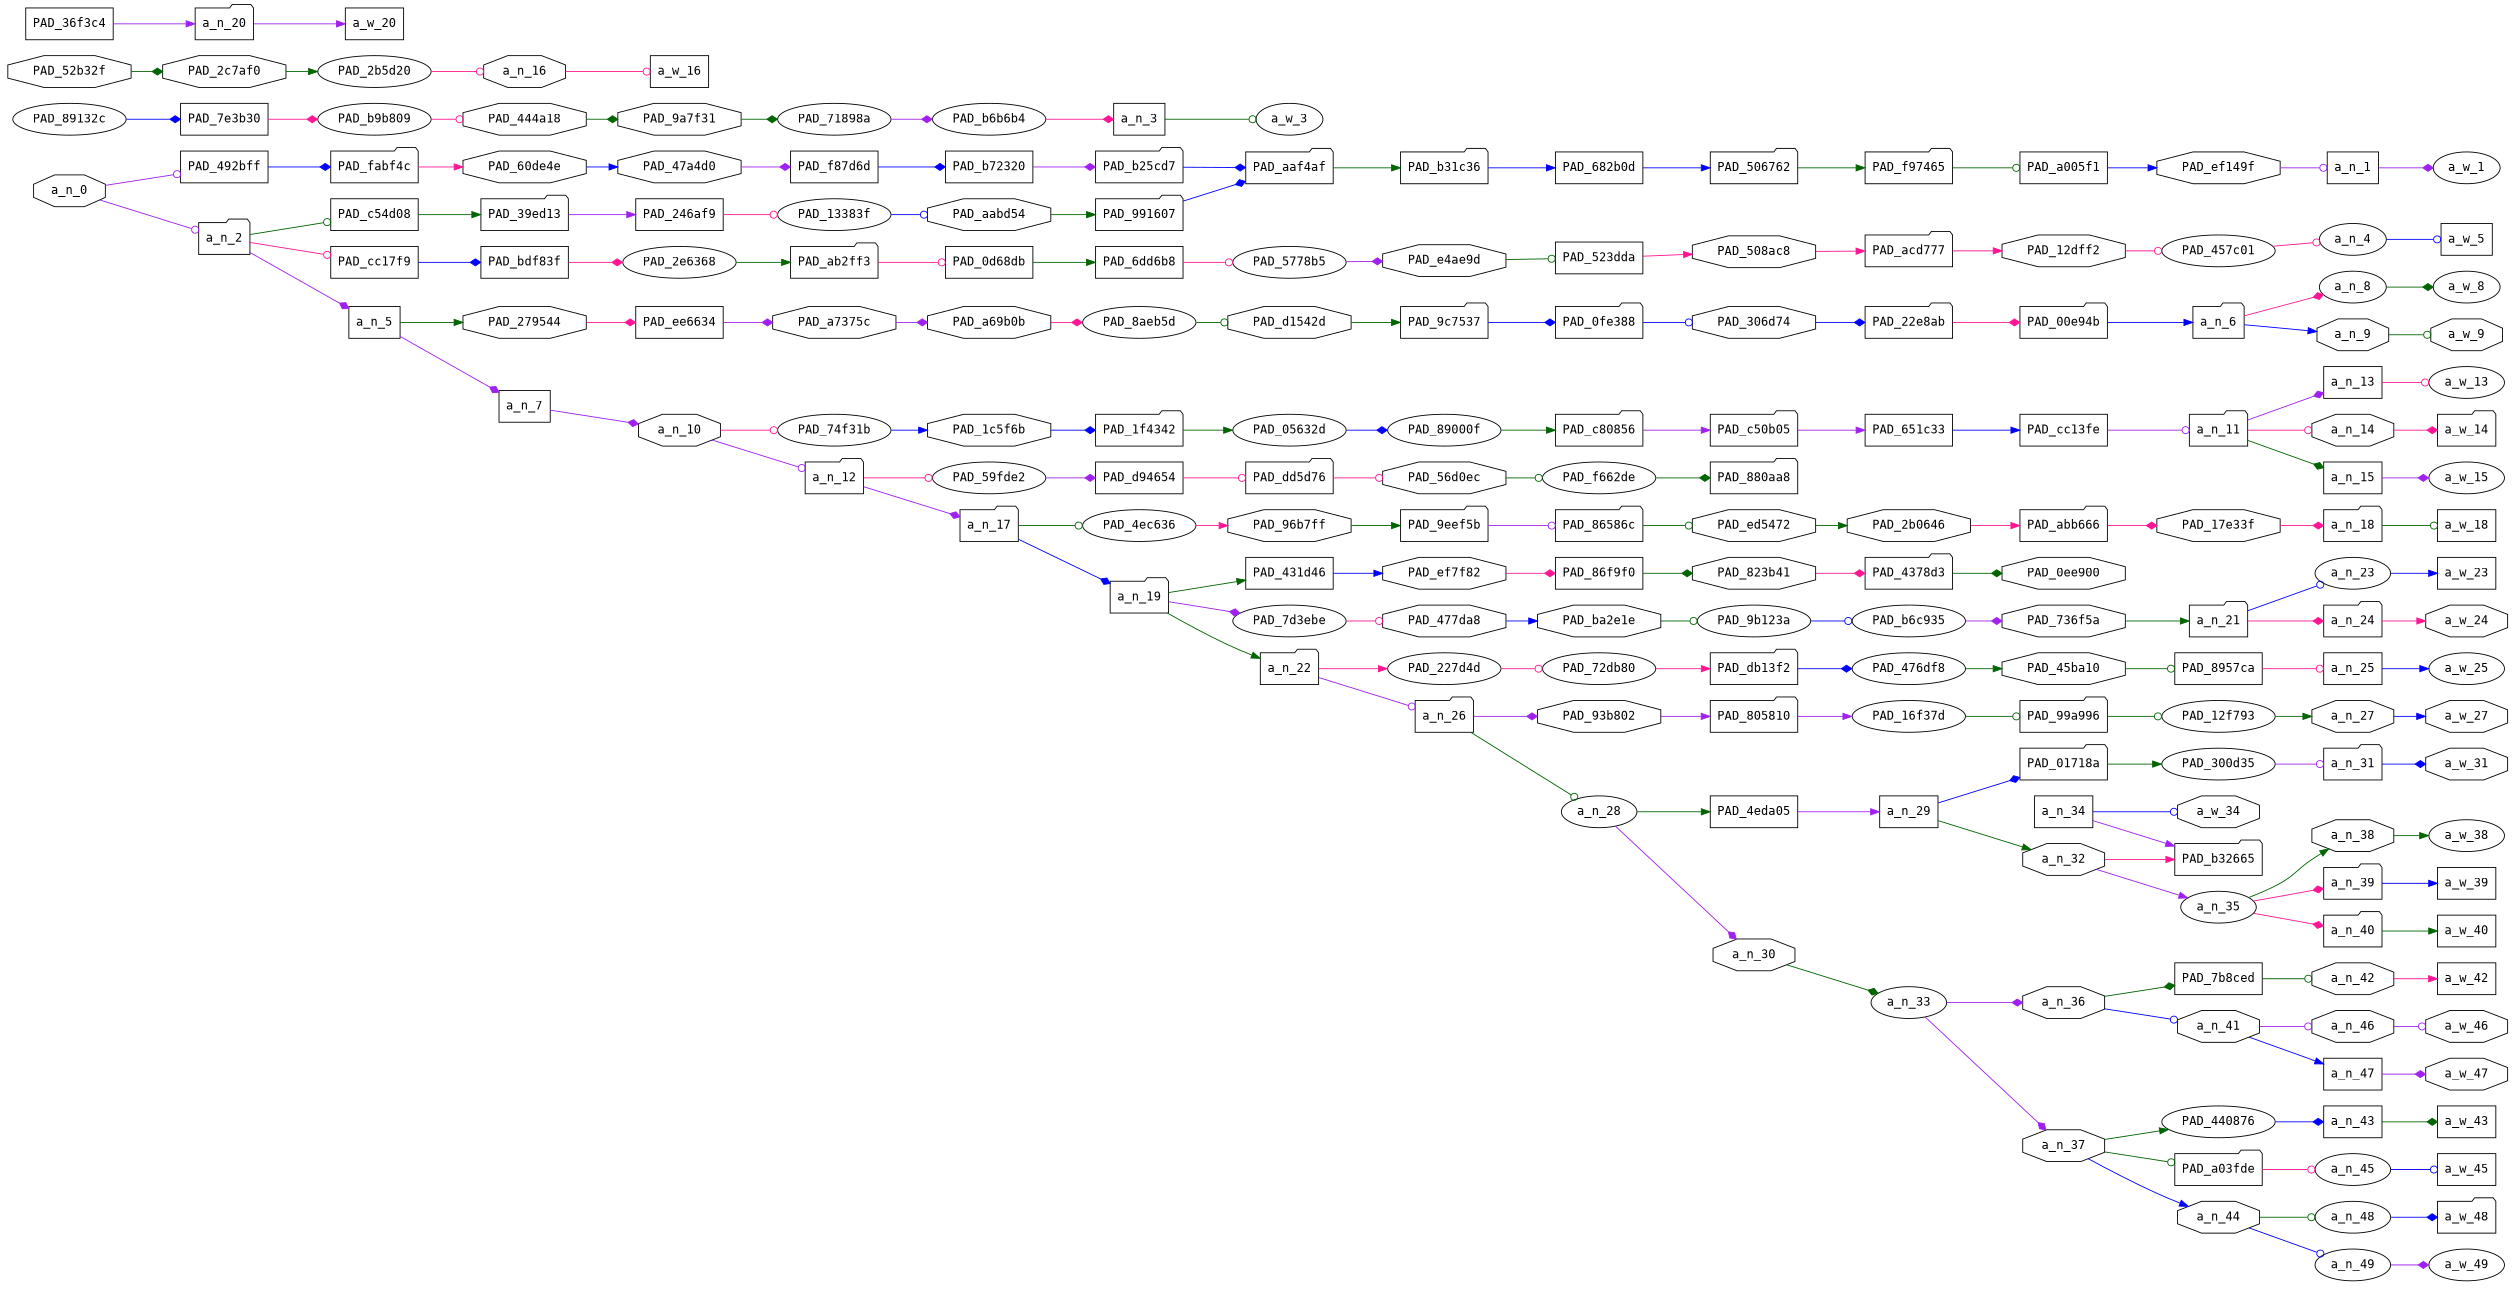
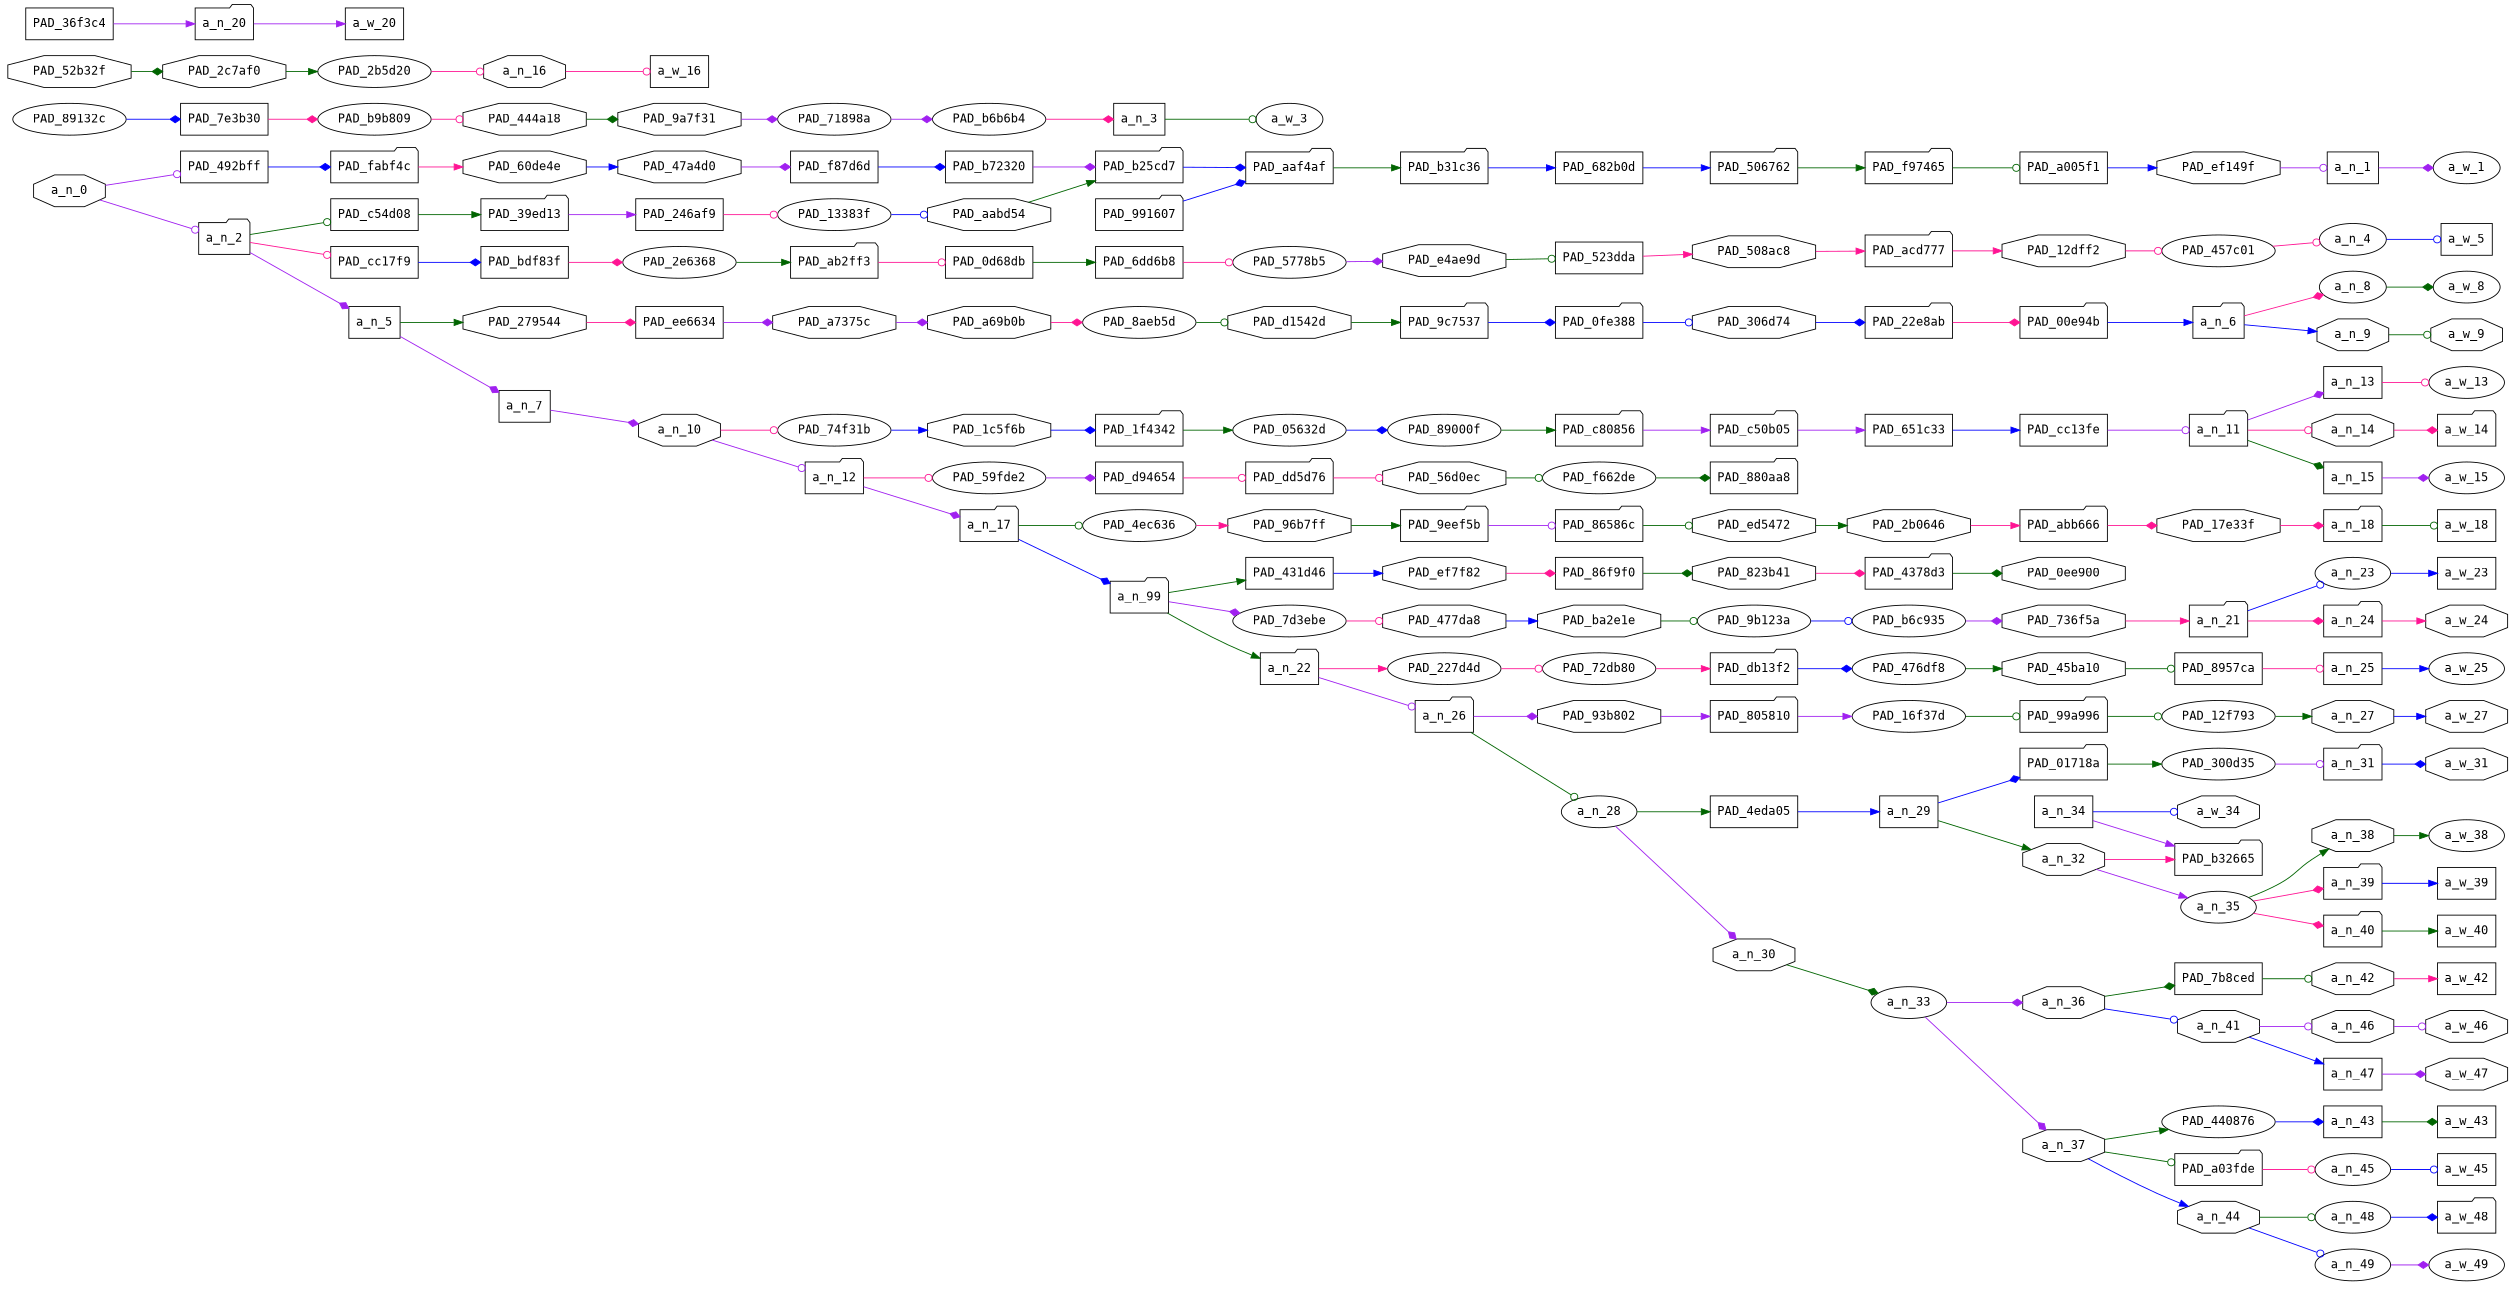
edge "PAD_9a7f31" -> "PAD_71898a": color darkgreen -> purple
edge "PAD_aabd54" -> "PAD_991607": now "PAD_aabd54" -> "PAD_b25cd7"
node "a_n_19": label "a_n_19" -> "a_n_99"
edge "PAD_736f5a" -> "a_n_21": color darkgreen -> deeppink
edge "PAD_4eda05" -> "a_n_29": color purple -> blue
